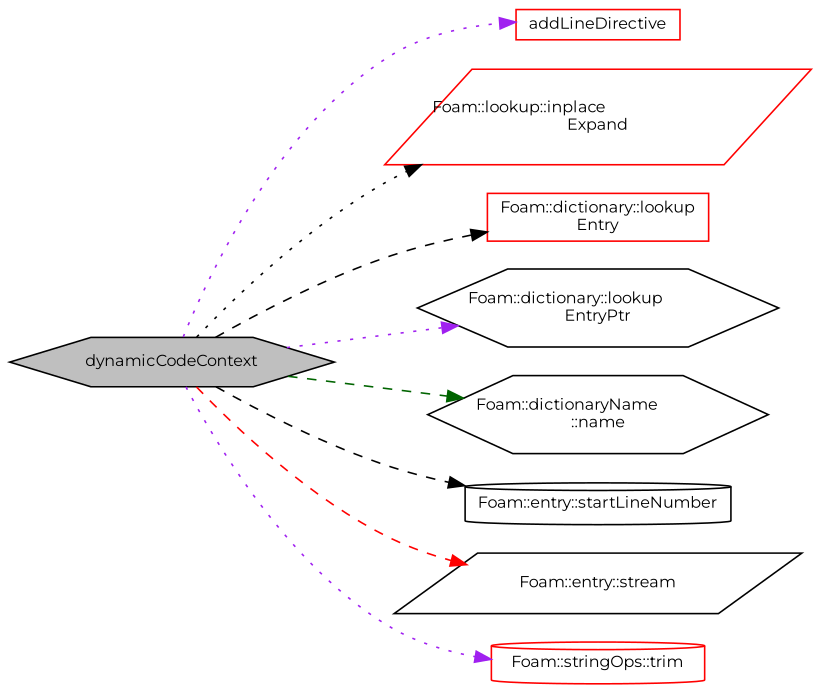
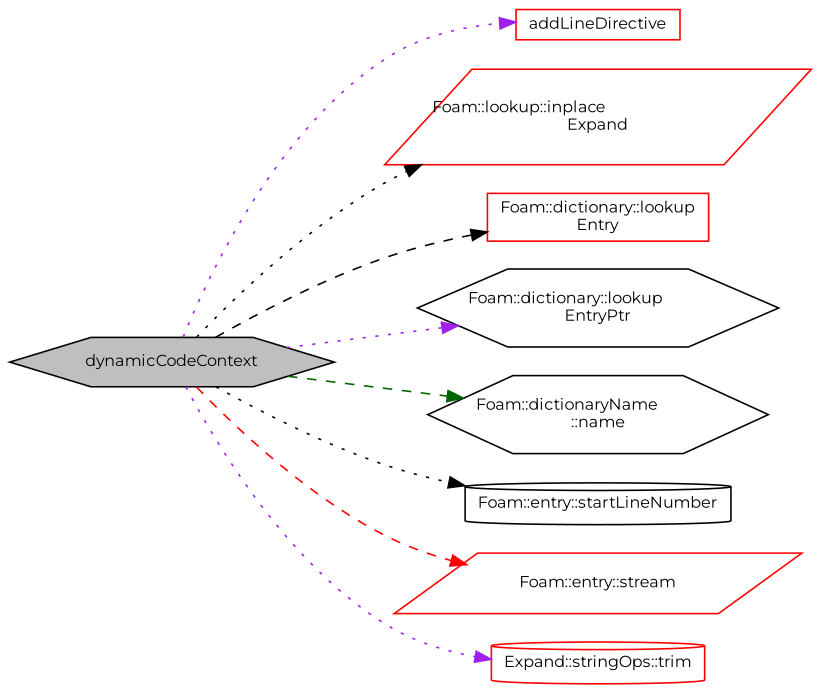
edge "dynamicCodeContext" -> "Foam::entry::startLineNumber": style dashed -> dotted
node "Foam::entry::stream": color black -> red
node "Foam::stringOps::trim": label "Foam::stringOps::trim" -> "Expand::stringOps::trim"
